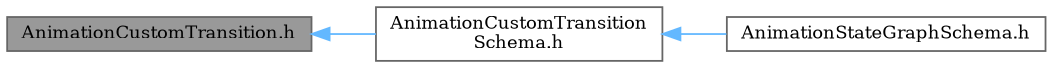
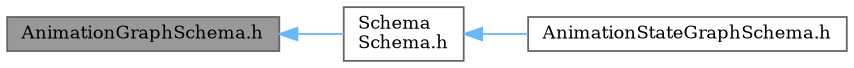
node "AnimationCustomTransition.h": label "AnimationCustomTransition.h" -> "AnimationGraphSchema.h"
node "AnimationCustomTransition Schema.h": label "AnimationCustomTransition Schema.h" -> "Schema Schema.h"
